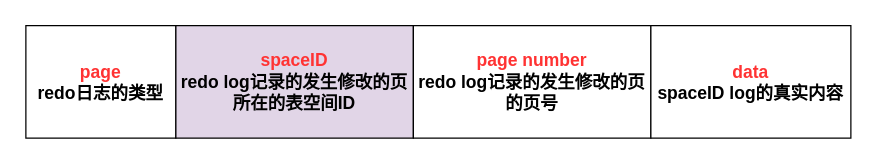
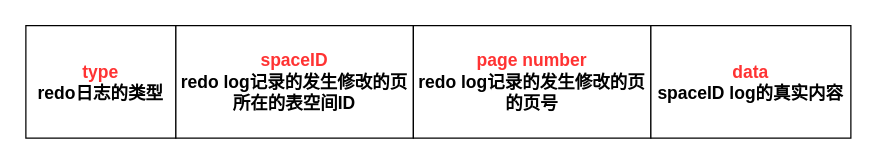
node "page redo日志的类型": label "page redo日志的类型" -> "type redo日志的类型"
node "spaceID redo log记录的发生修改的页所在的表空间ID": fillcolor #e1d5e7 -> #ffffff
